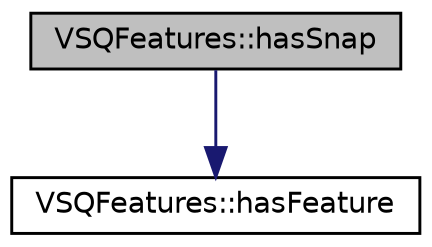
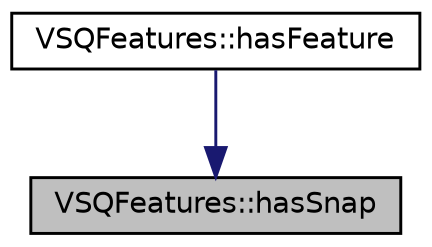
edge "VSQFeatures::hasSnap" -> "VSQFeatures::hasFeature": reversed
